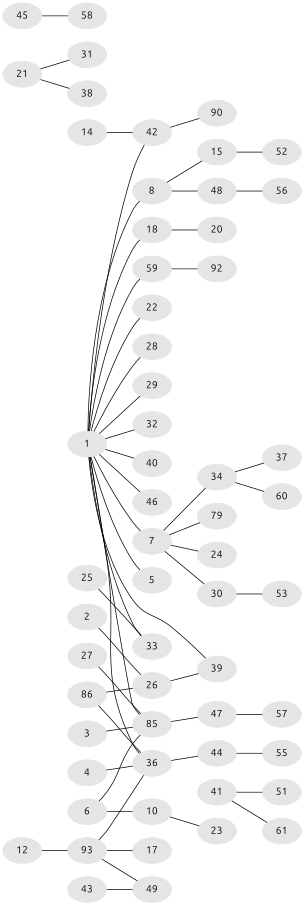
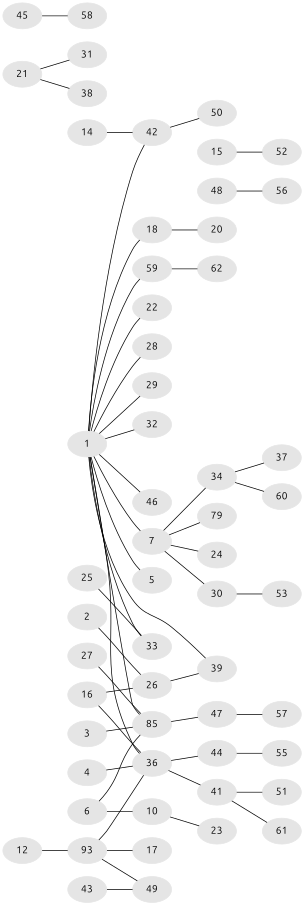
node "90": label "90" -> "50"
node "8": removed
node "92": label "92" -> "62"
node "40": removed
node "86": label "86" -> "16"
edge "36" -- "41": added
